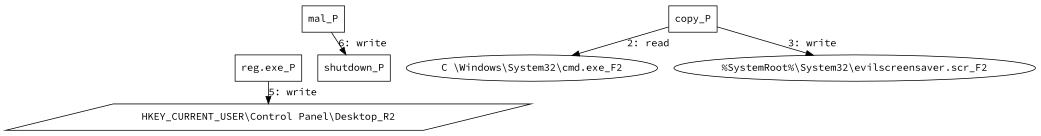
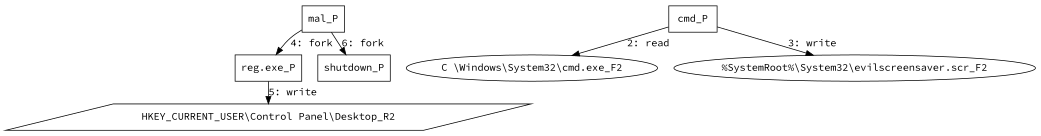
node "copy_P": label "copy_P" -> "cmd_P"
edge "mal_P" -> "reg.exe_P": added, label "4: fork"
edge "mal_P" -> "shutdown_P": label "6: write" -> "6: fork"
